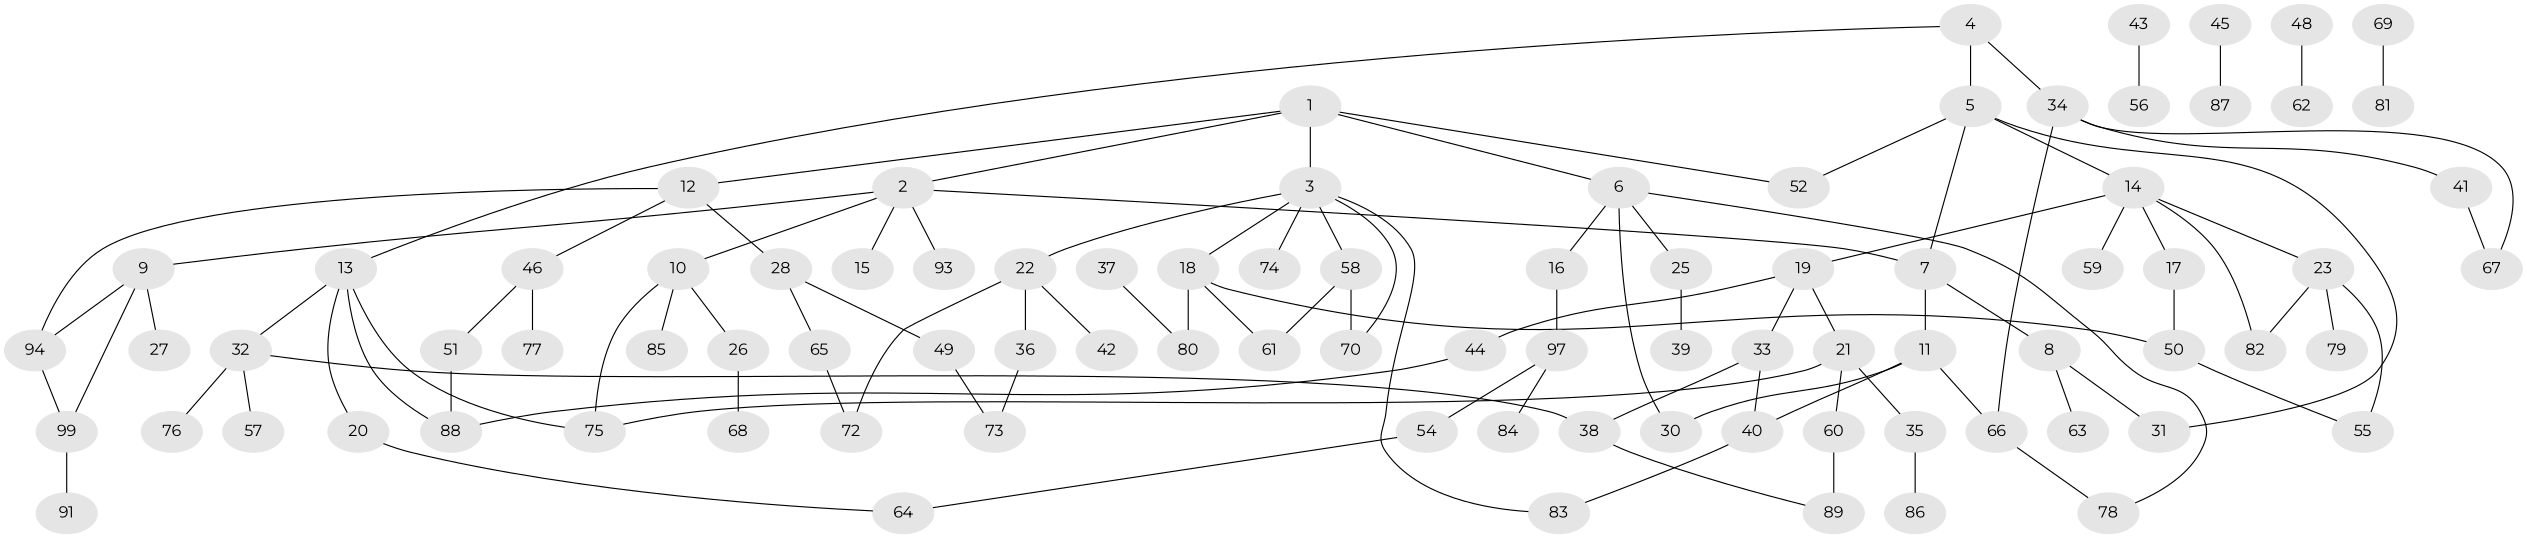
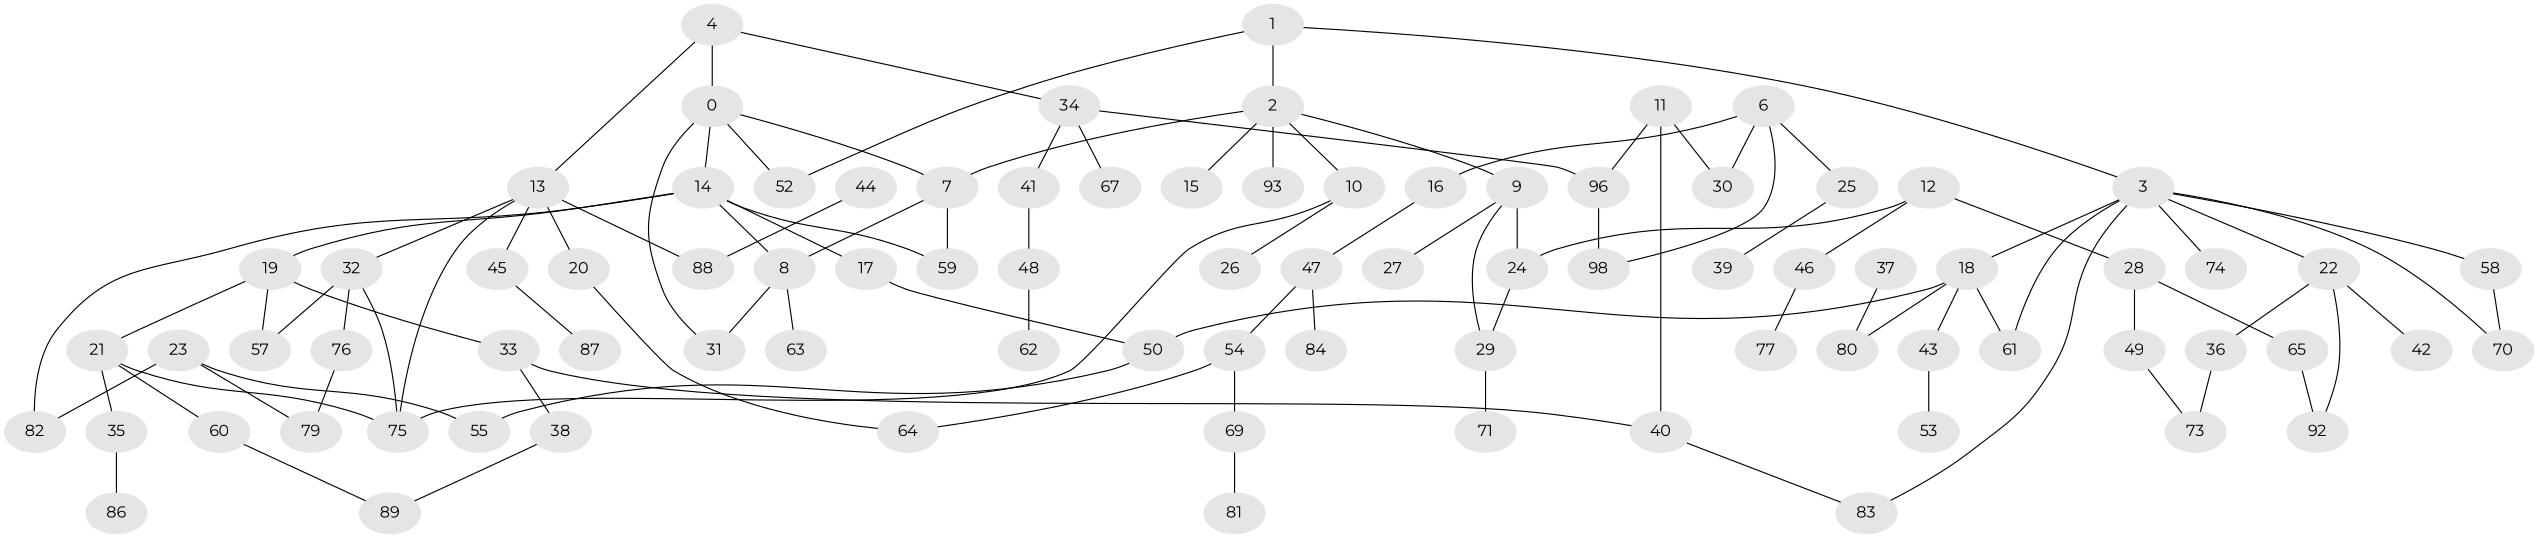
node "5": label "5" -> "0"
node "56": label "56" -> "53"
edge "1" -- "12": removed
edge "1" -- "6": removed
edge "13" -- "45": added
edge "14" -- "23": now "14" -- "8"
edge "41" -- "67": now "41" -- "48"
edge "19" -- "44": now "19" -- "57"
edge "7" -- "11": now "7" -- "59"
edge "18" -- "43": added
edge "58" -- "61": now "3" -- "61"
node "94": label "94" -> "24"
node "51": removed
node "85": removed
node "97": label "97" -> "47"
edge "32" -- "38": now "32" -- "75"
edge "76" -- "79": added
edge "54" -- "69": added
node "99": label "99" -> "29"
node "68": removed
node "72": label "72" -> "92"
node "66": label "66" -> "96"
node "91": label "91" -> "71"
node "78": label "78" -> "98"
